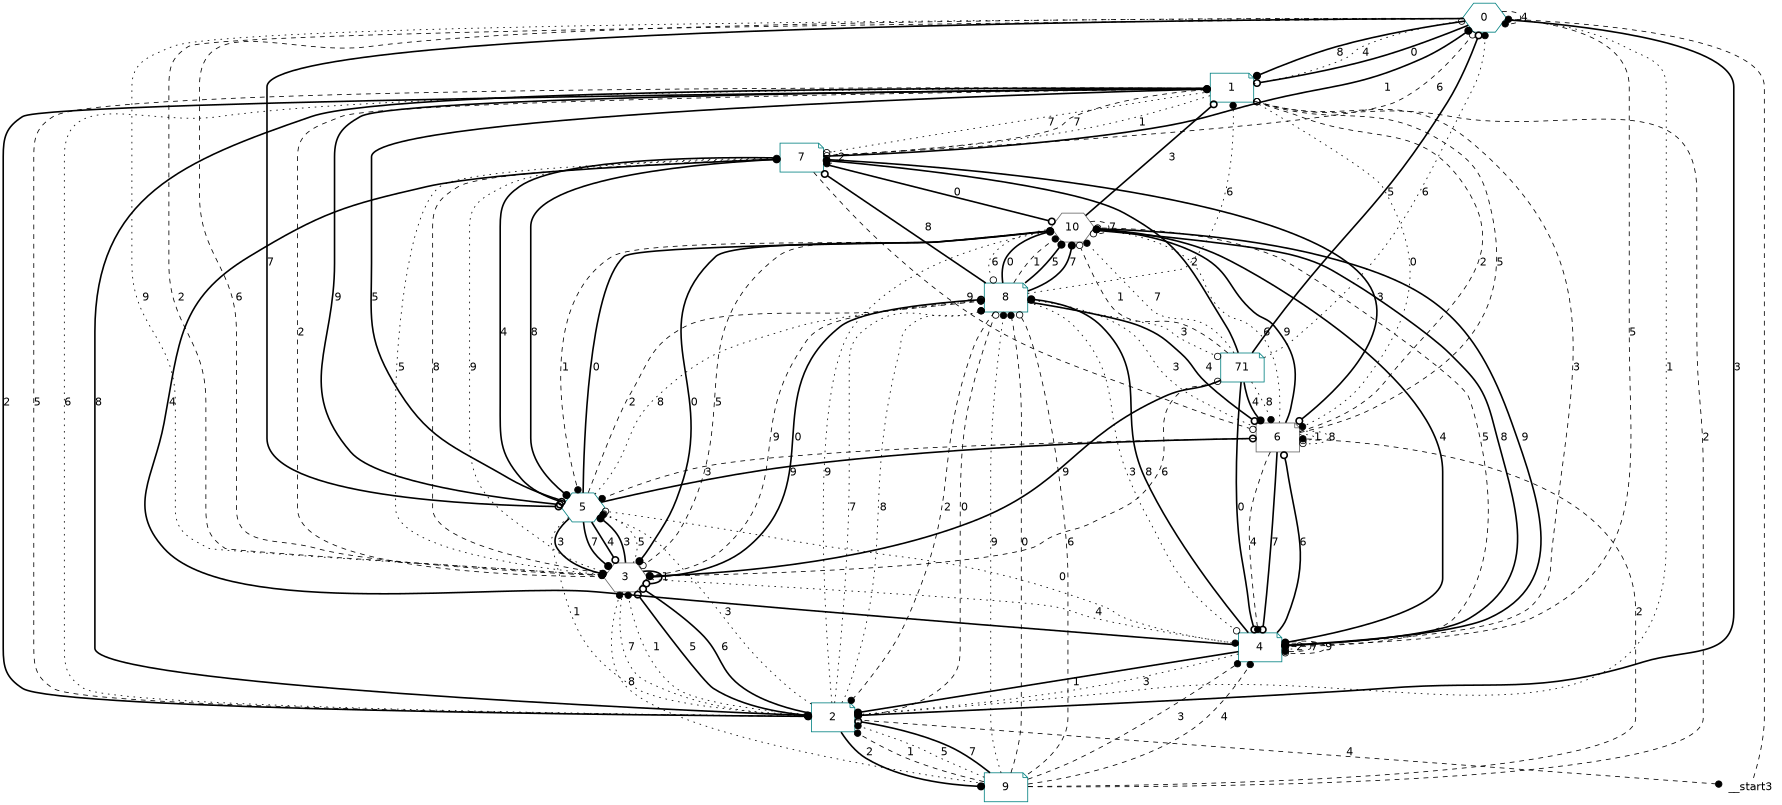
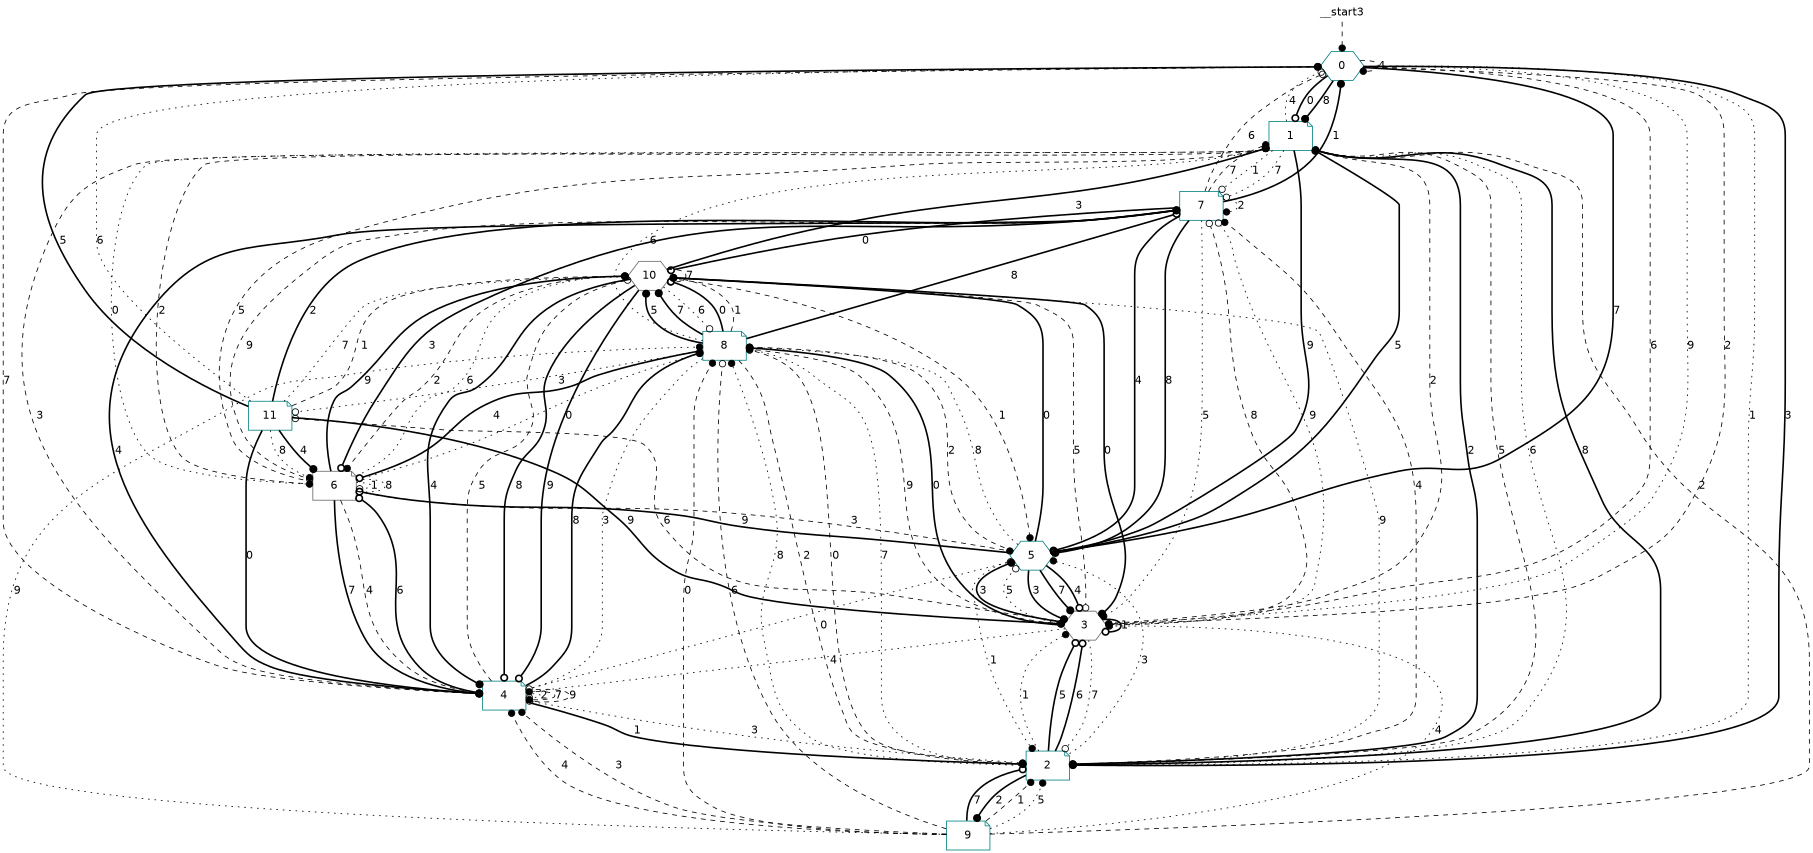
edge "0" -> "4": label "5" -> "7"
edge "6" -> "8": label "3" -> "0"
node "71": label "71" -> "11"
edge "9" -> "3": label "8" -> "4"
edge "9" -> "6": now "10" -> "6"
edge "2" -> "__start3": now "2" -> "7"
